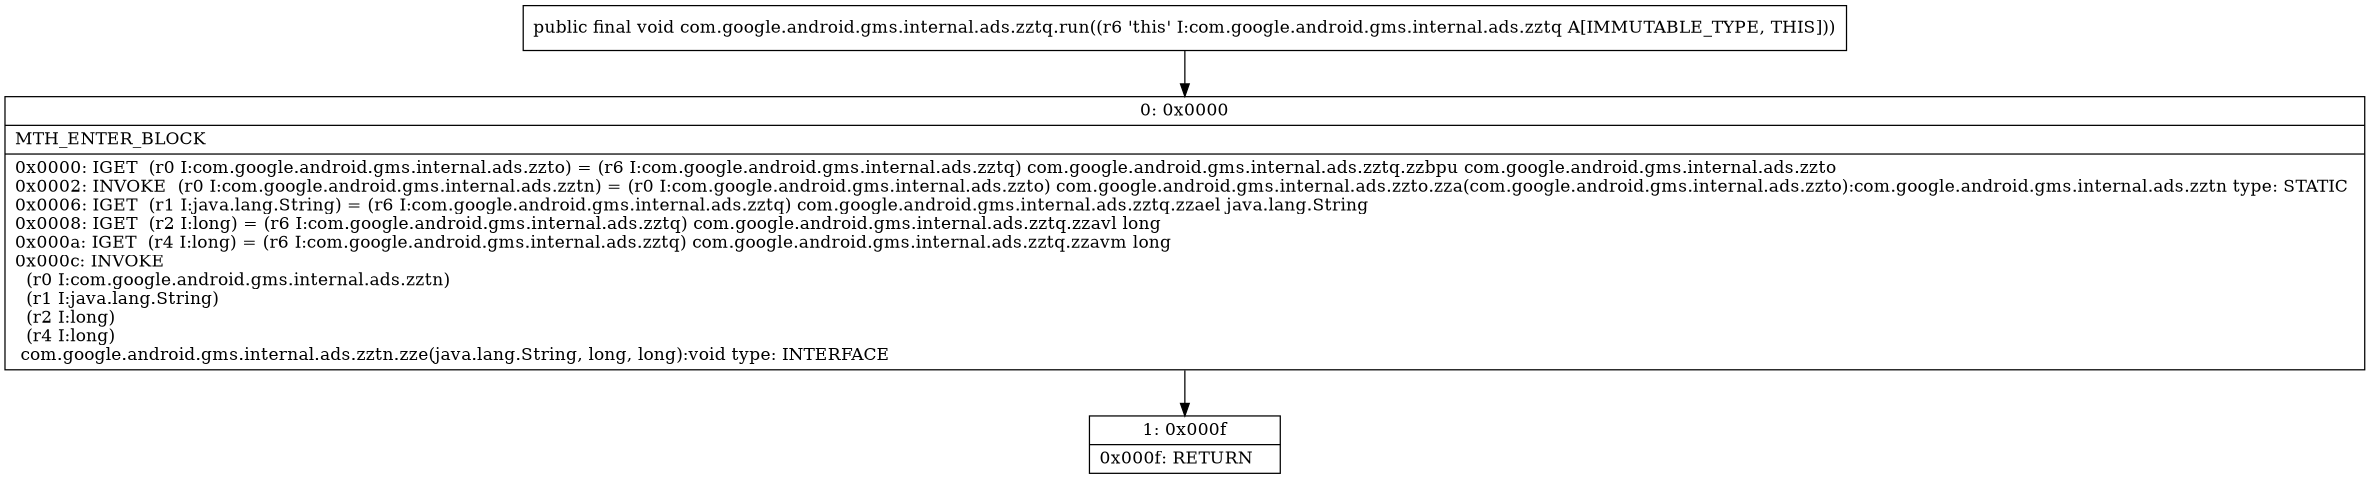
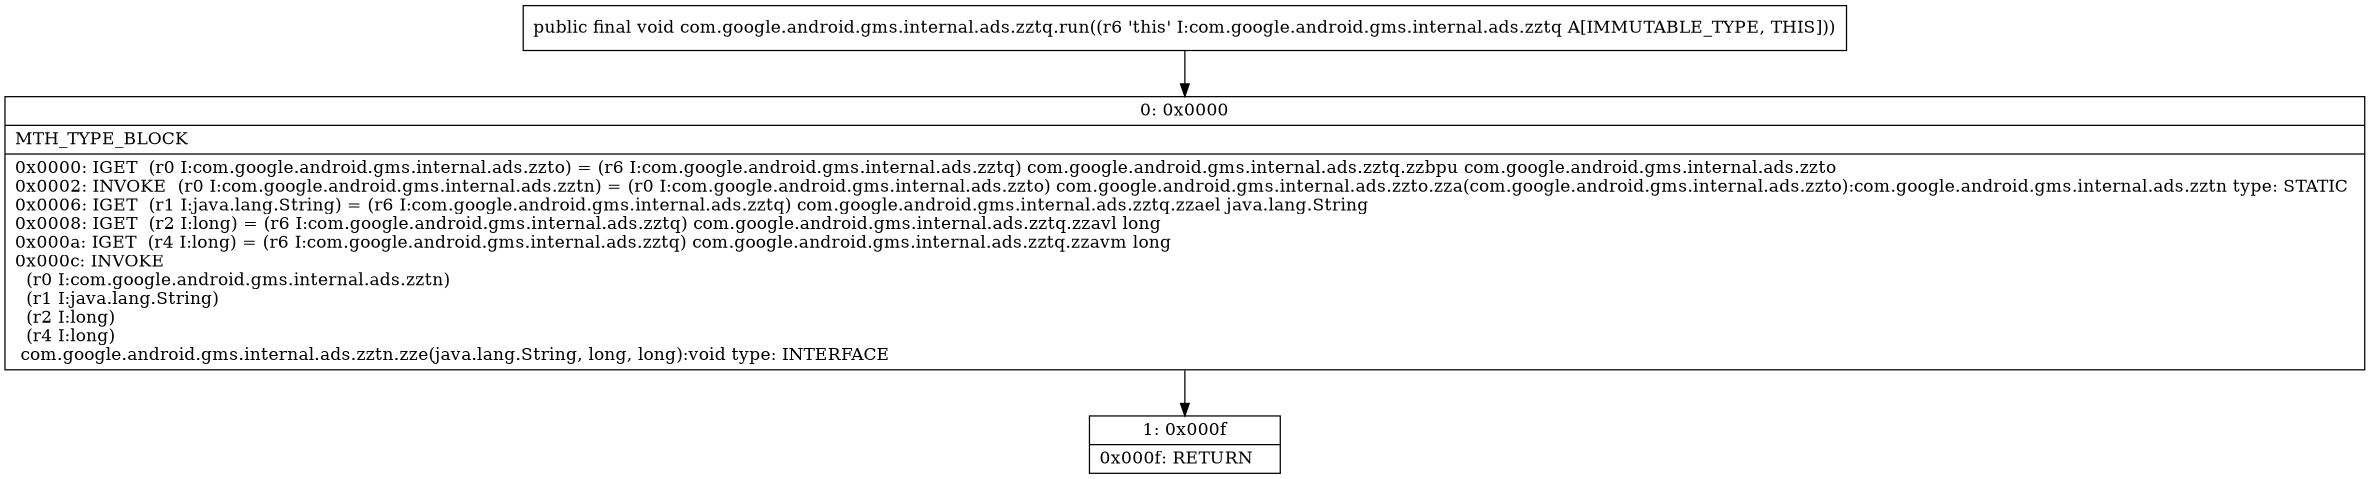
node "0: 0x0000": text "MTH_ENTER_BLOCK" -> "MTH_TYPE_BLOCK"
